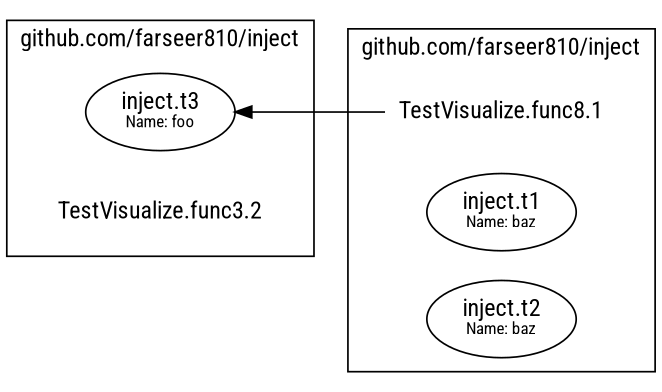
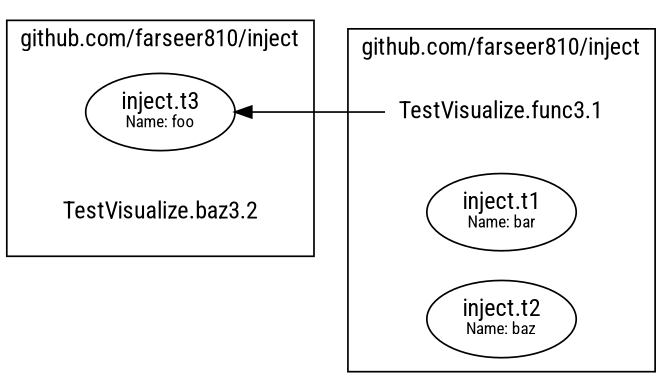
node "TestVisualize.func8.1": label "TestVisualize.func8.1" -> "TestVisualize.func3.1"
node "TestVisualize.func3.2": label "TestVisualize.func3.2" -> "TestVisualize.baz3.2"
node "inject.t1": text "Name: baz" -> "Name: bar"
